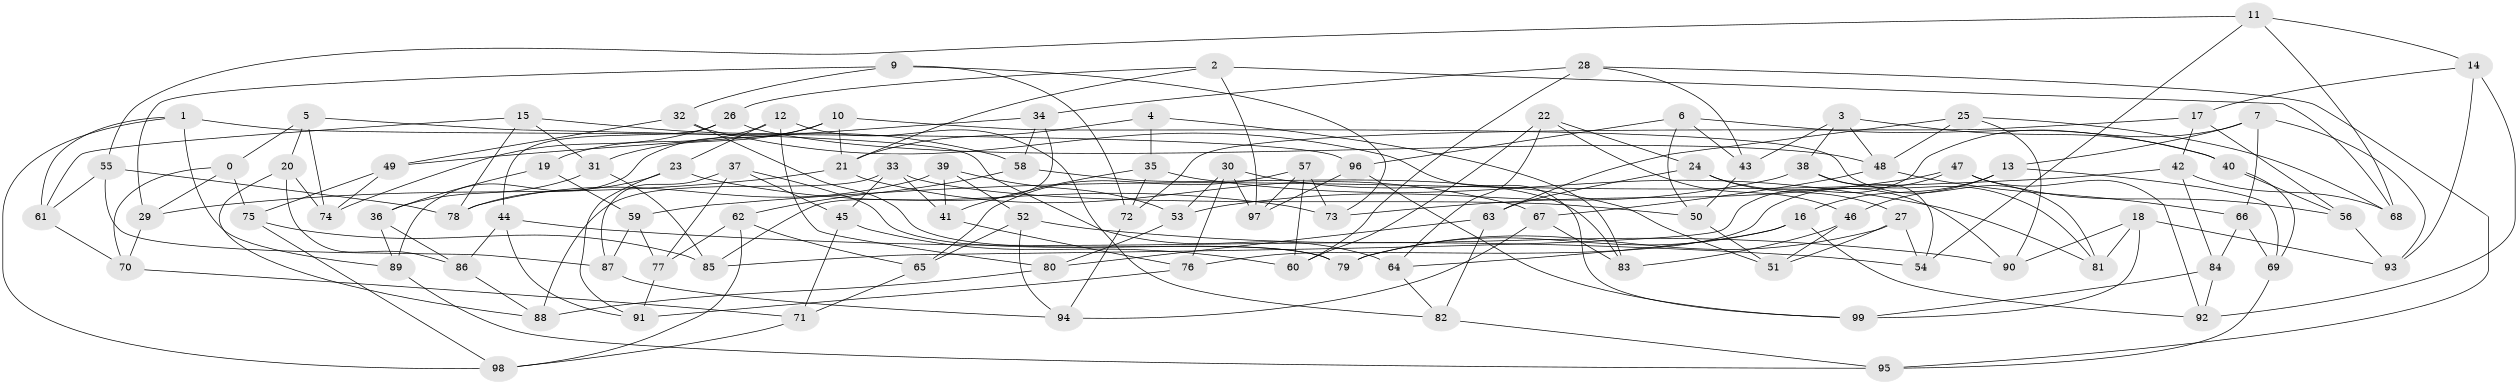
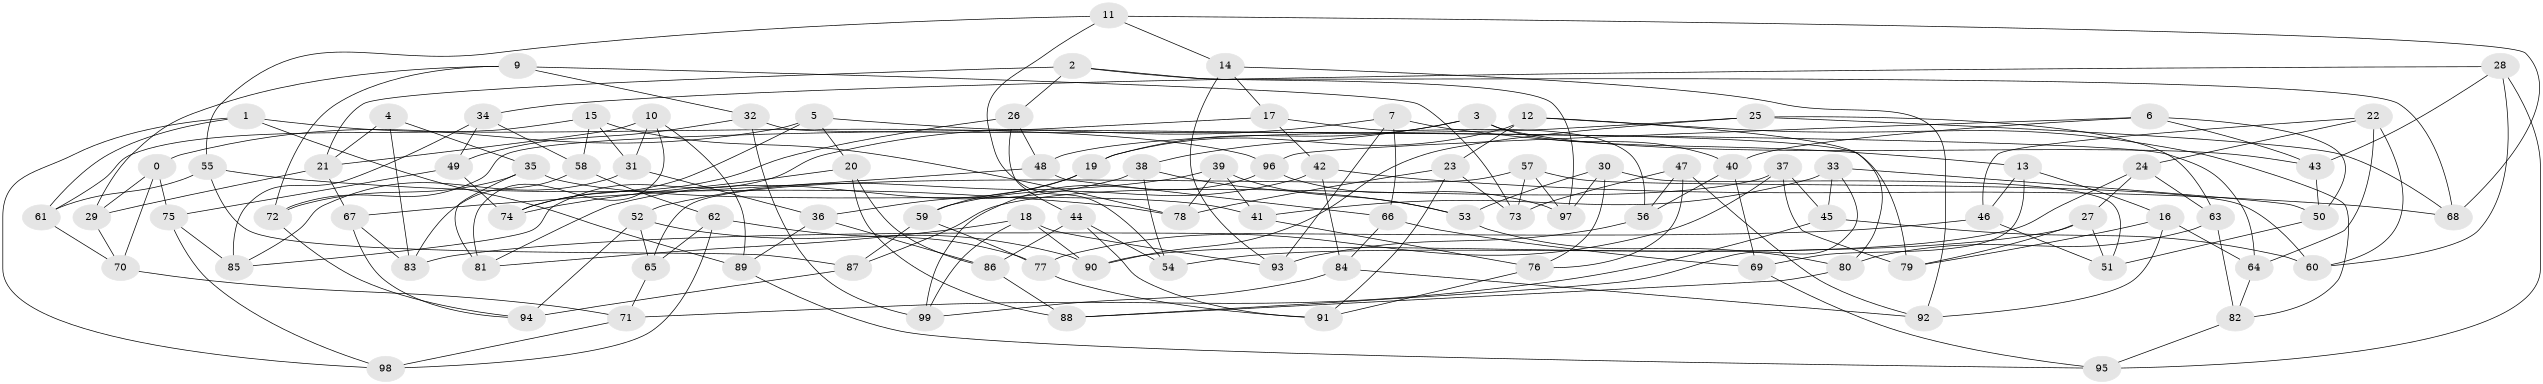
edge "3" -- "48": now "3" -- "19"
